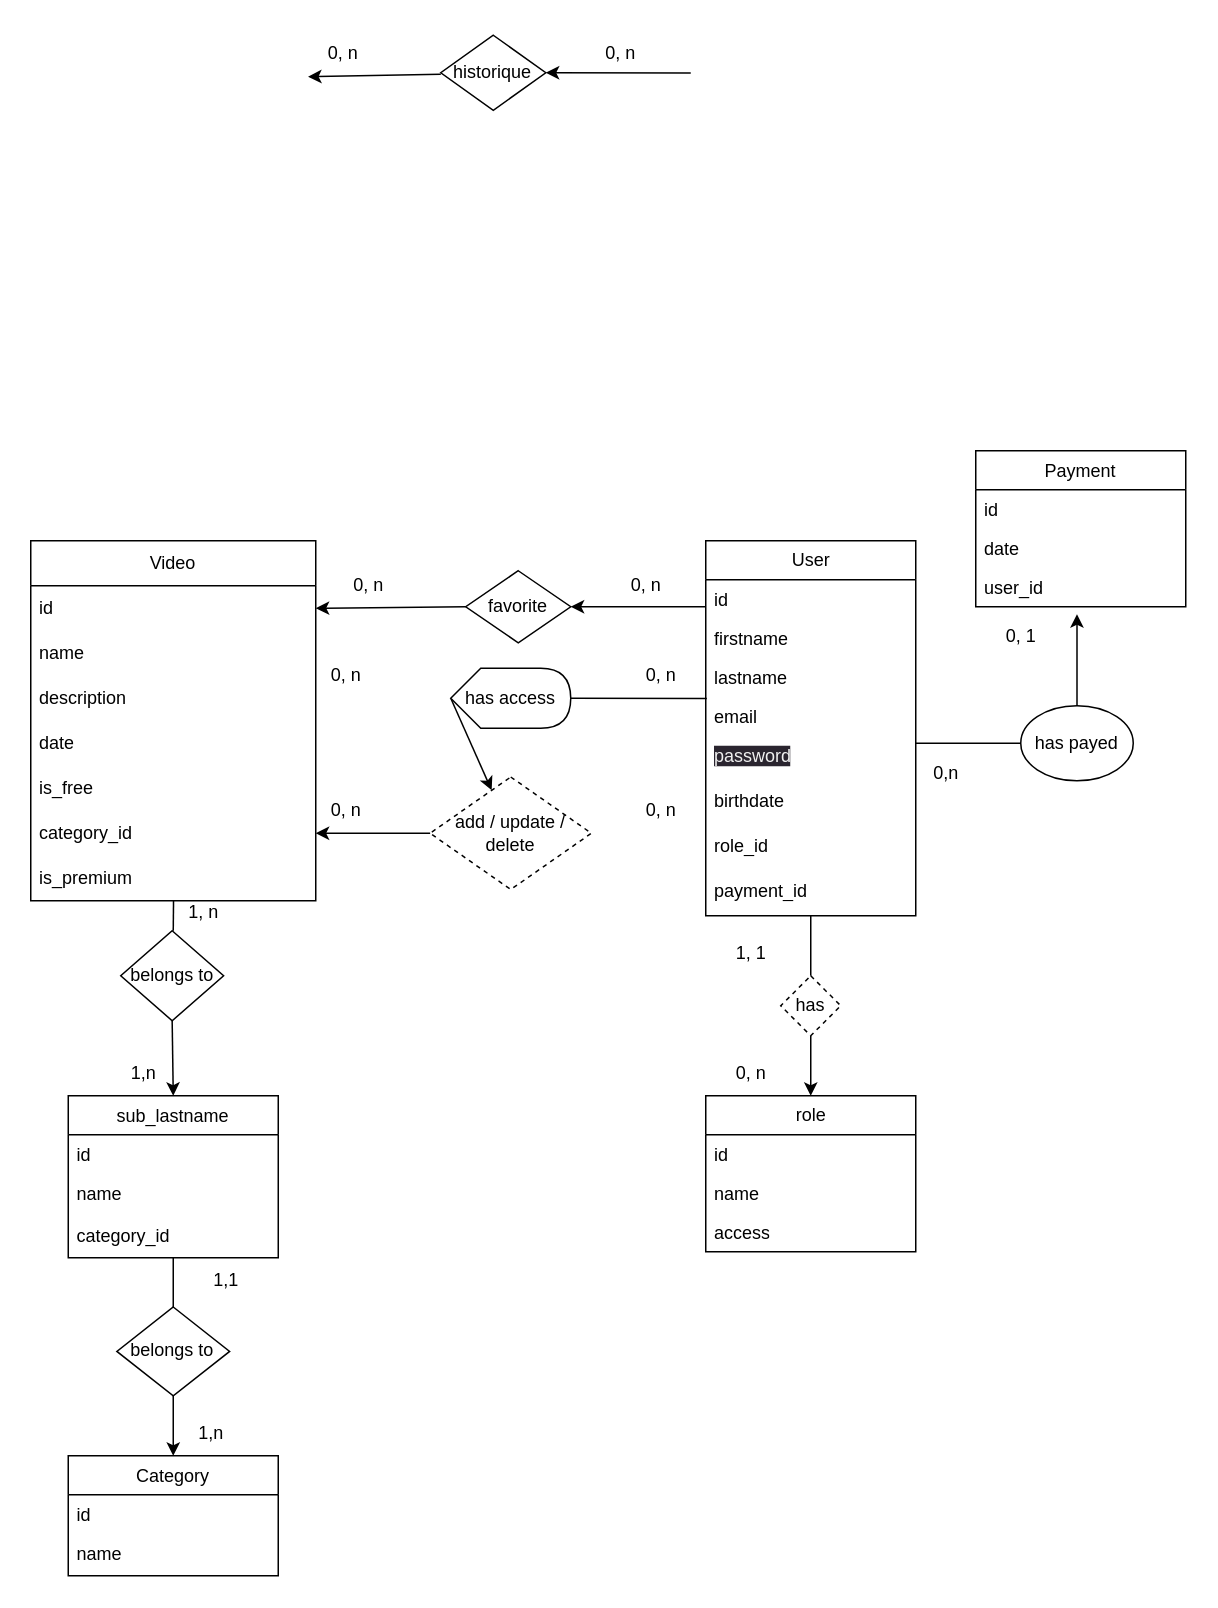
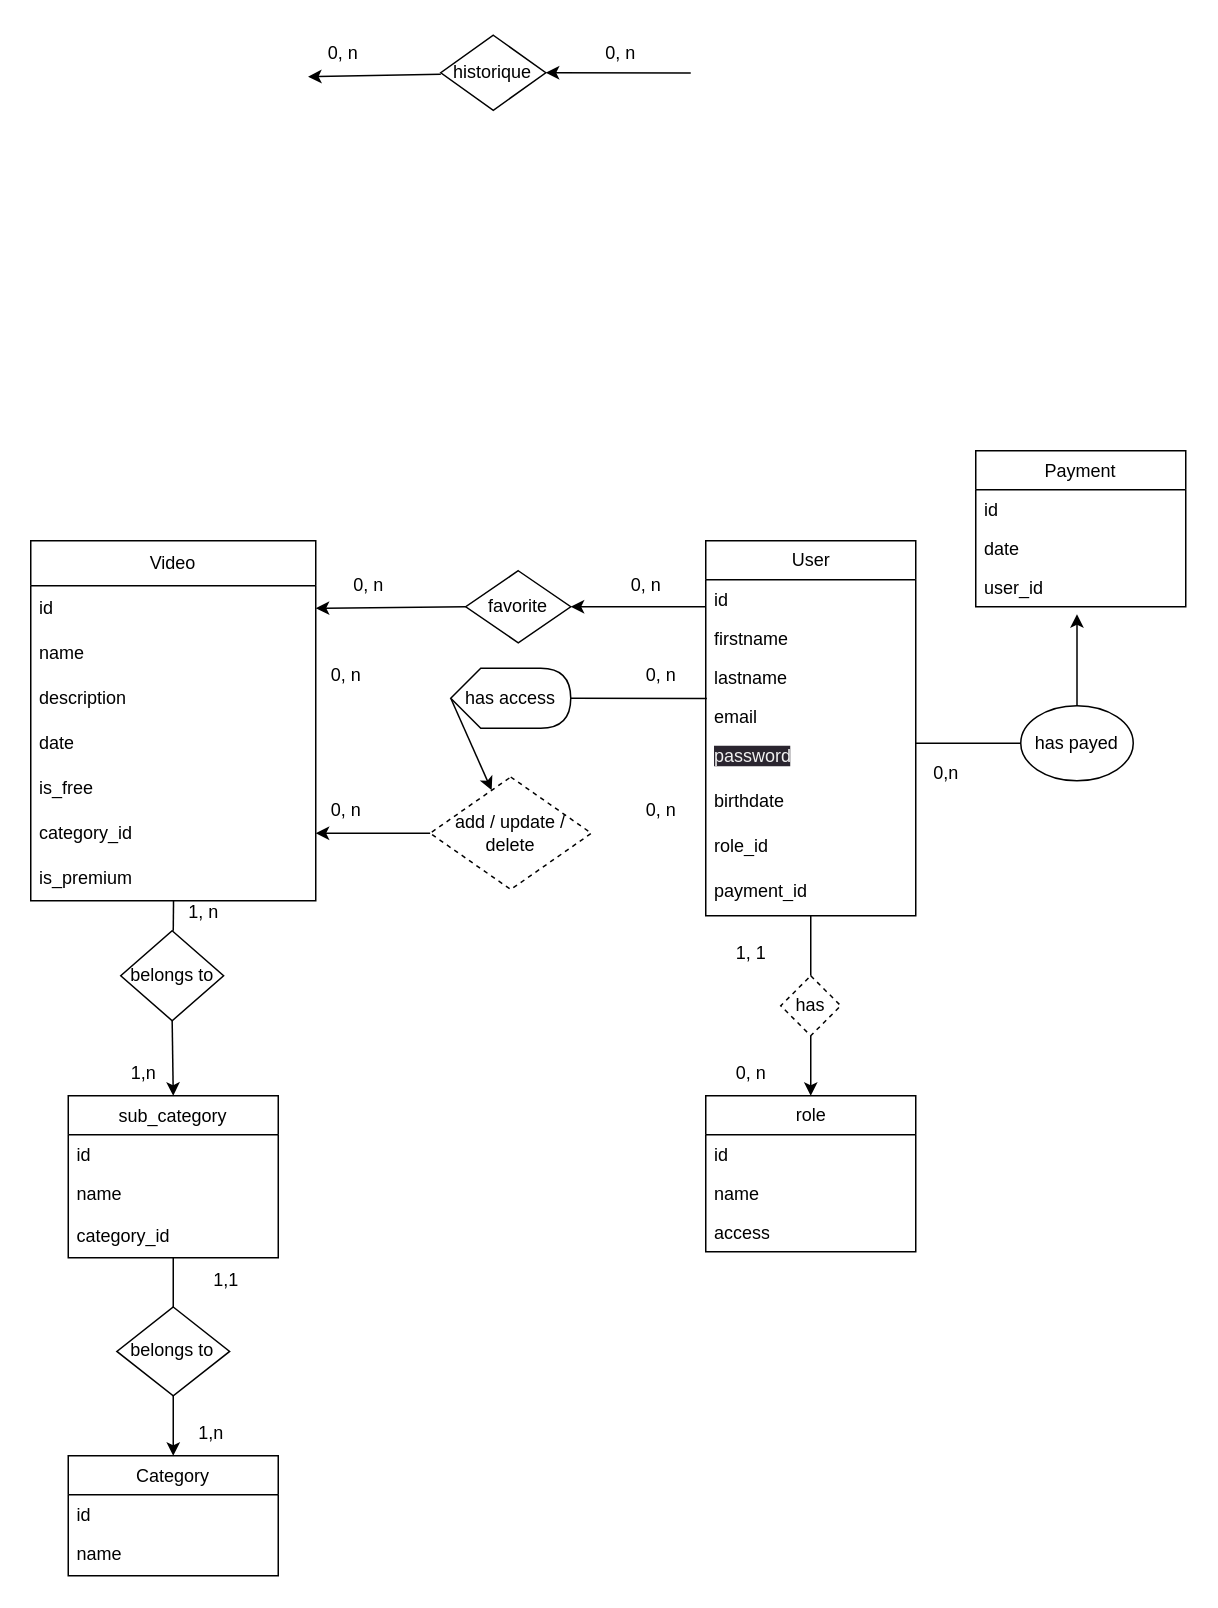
node "0, 1": removed
node "sub_lastname": label "sub_lastname" -> "sub_category"
